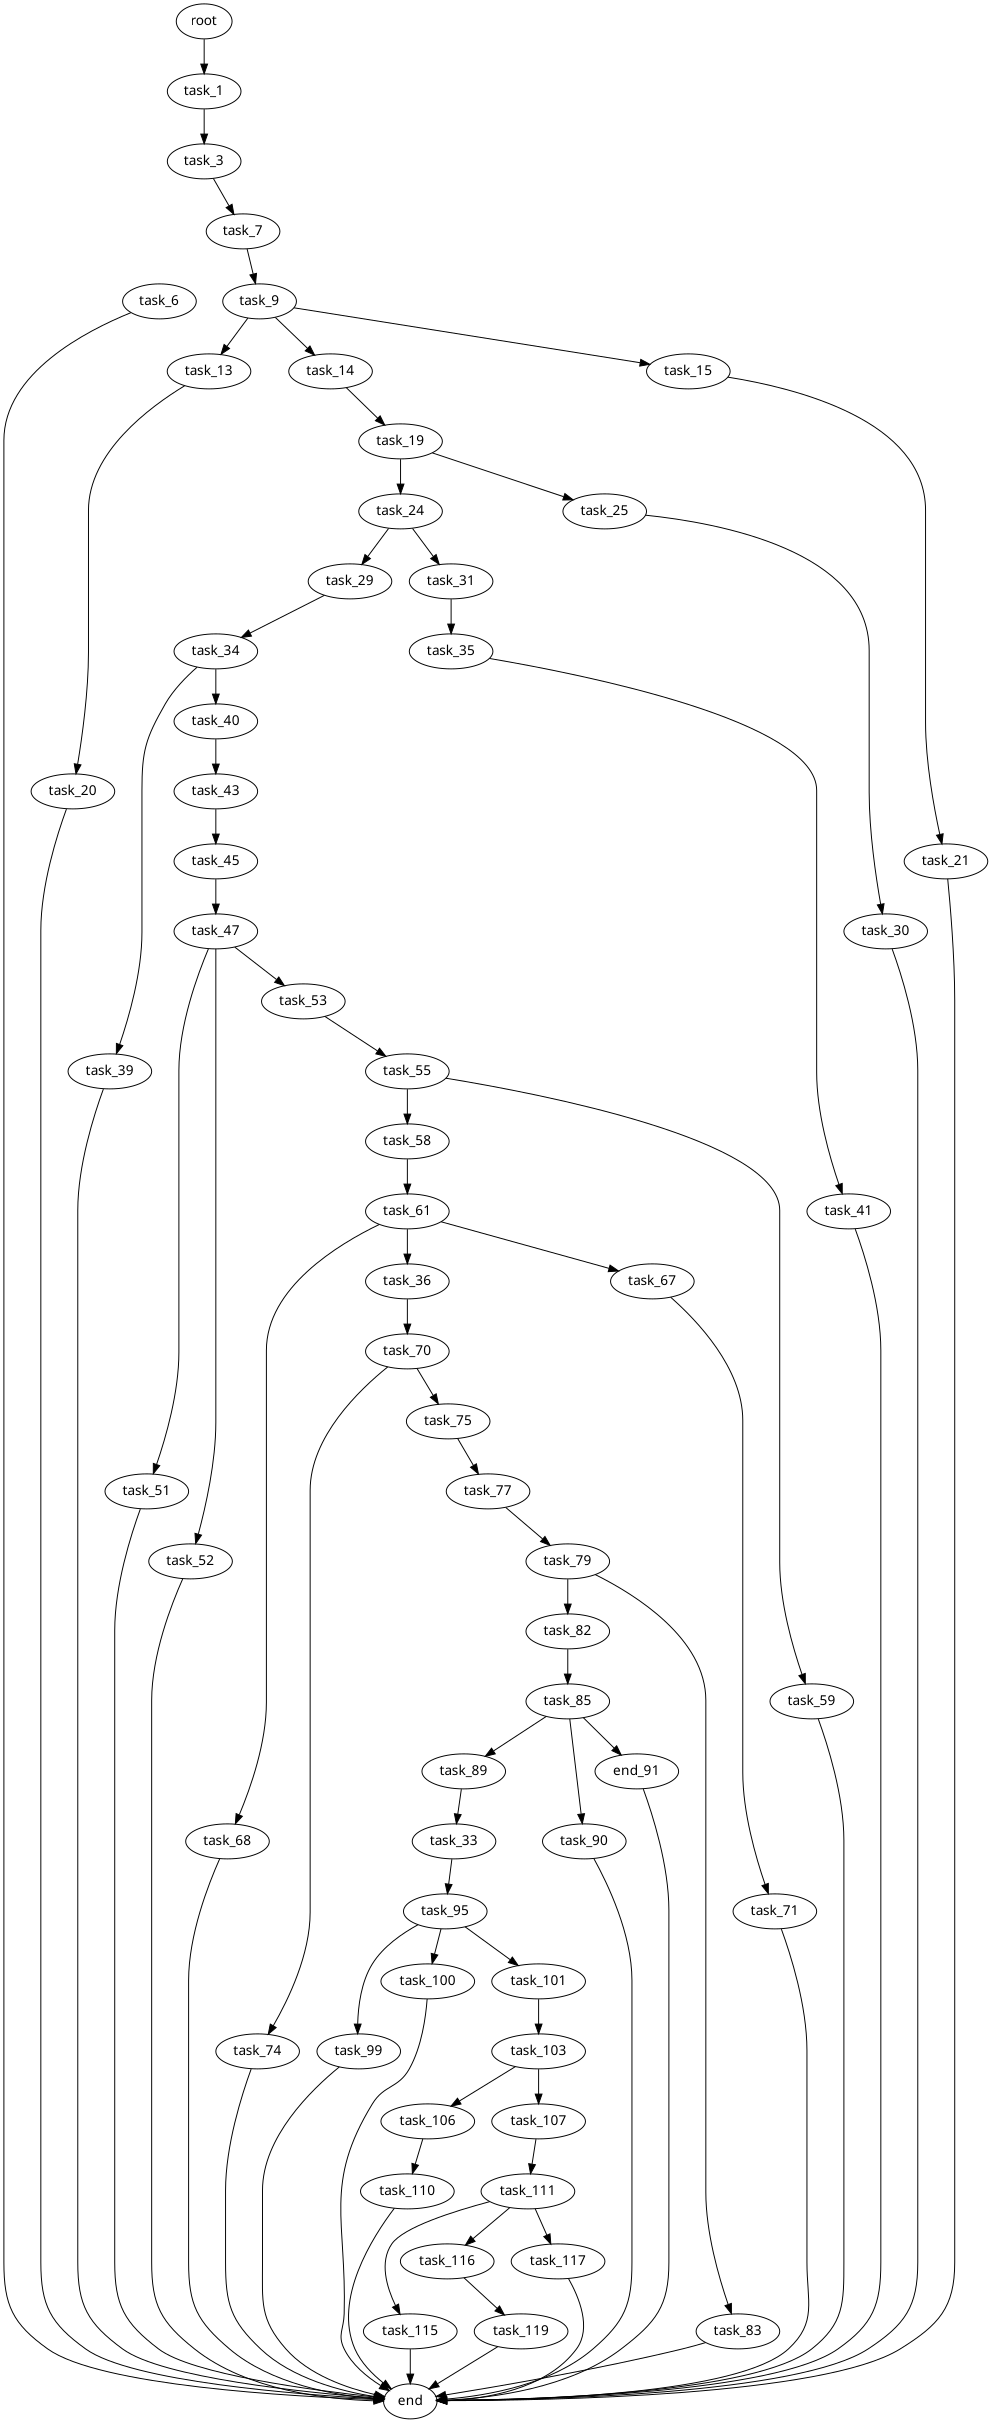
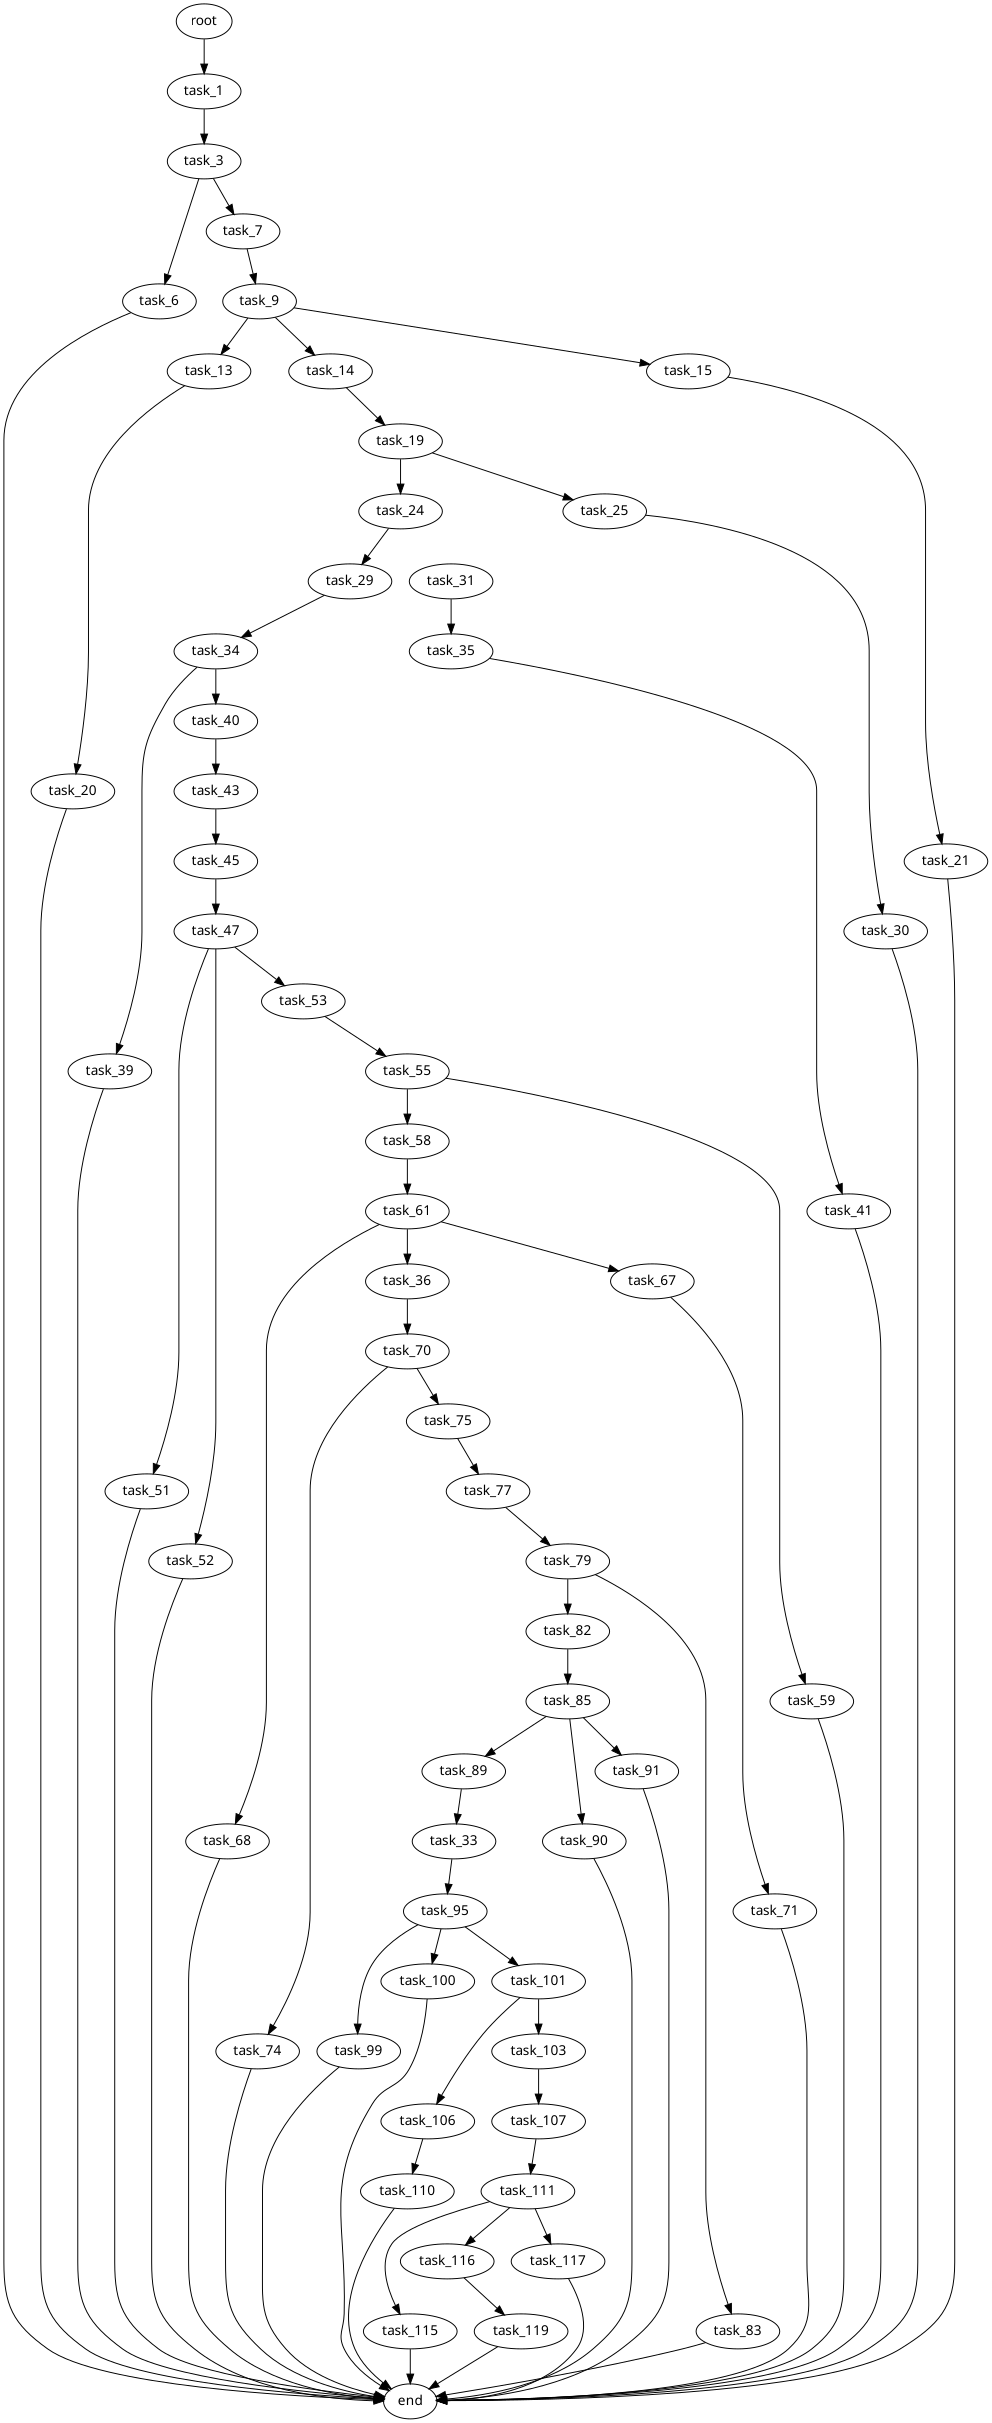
edge "task_3" -> "task_6": added
edge "task_24" -> "task_31": removed
node "end_91": label "end_91" -> "task_91"
edge "task_103" -> "task_106": now "task_101" -> "task_106"
